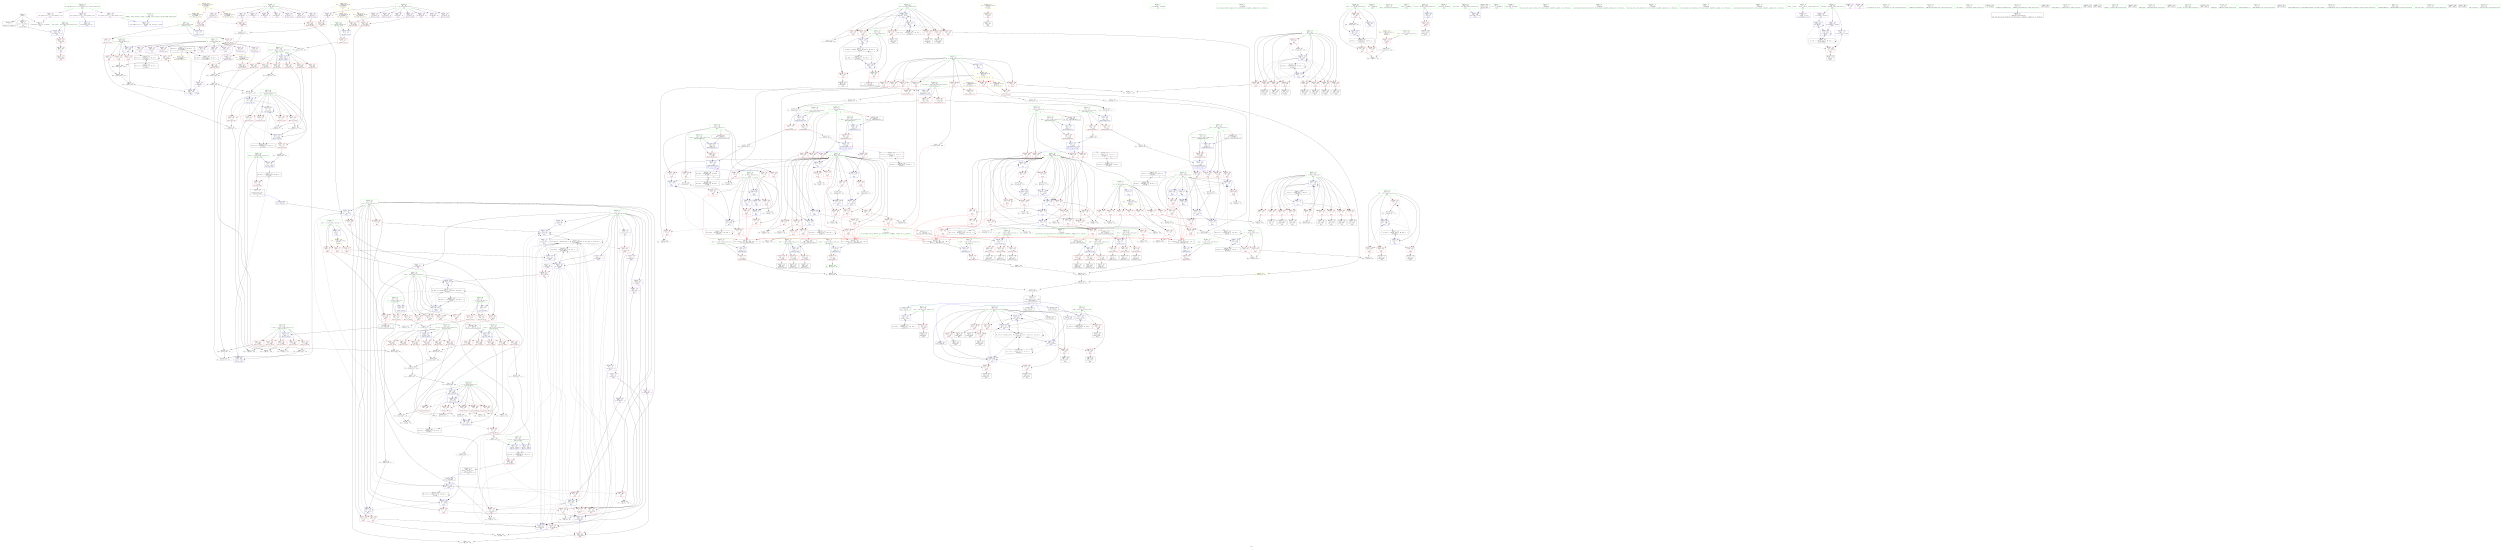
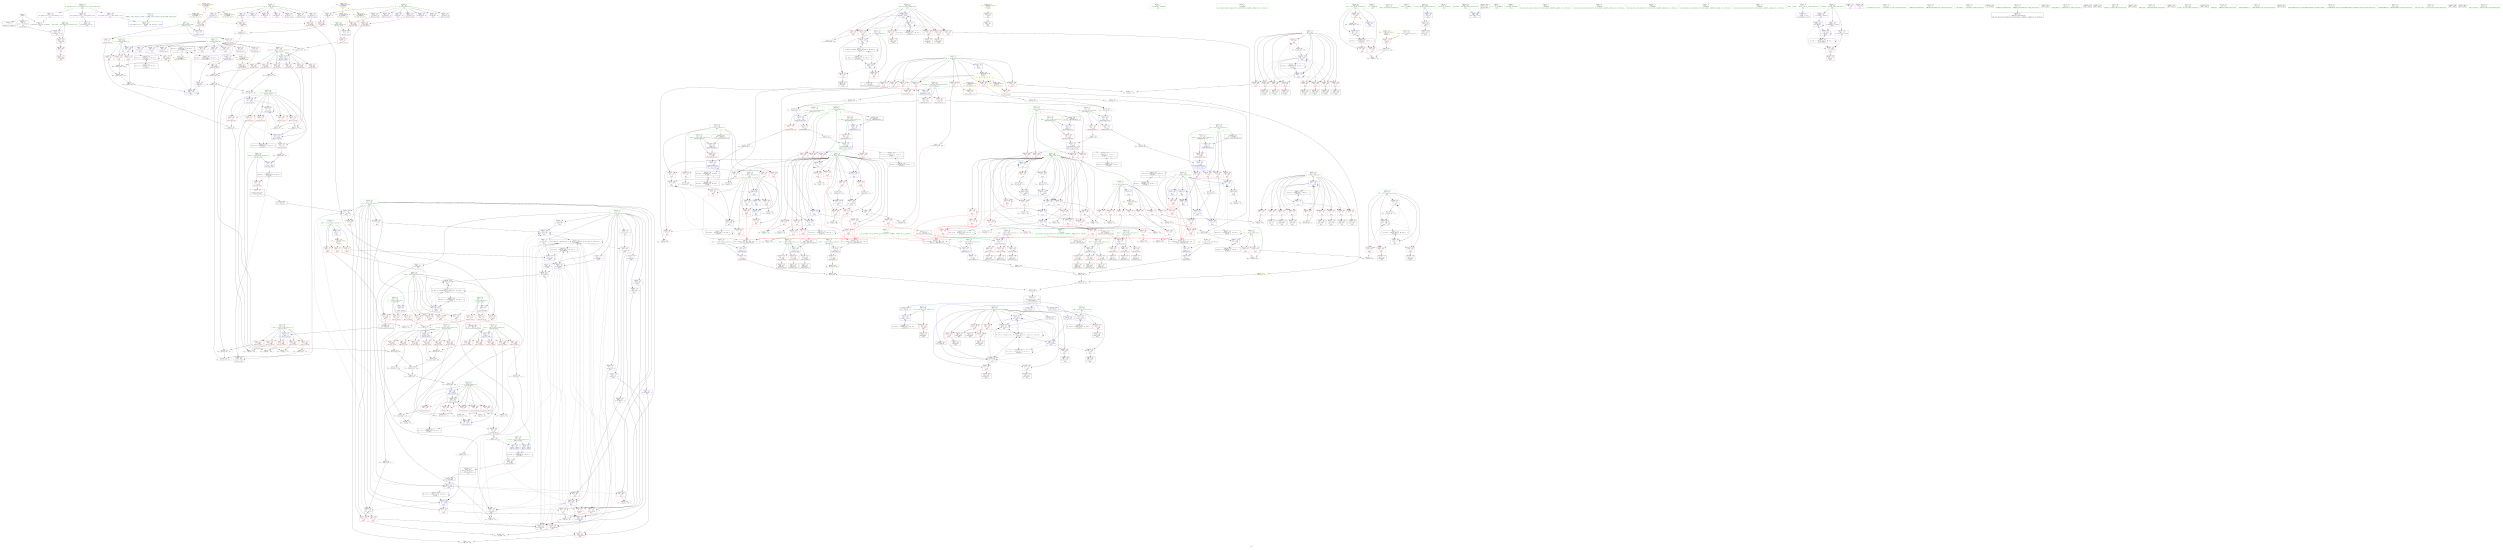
node "NodeID: 687": added
